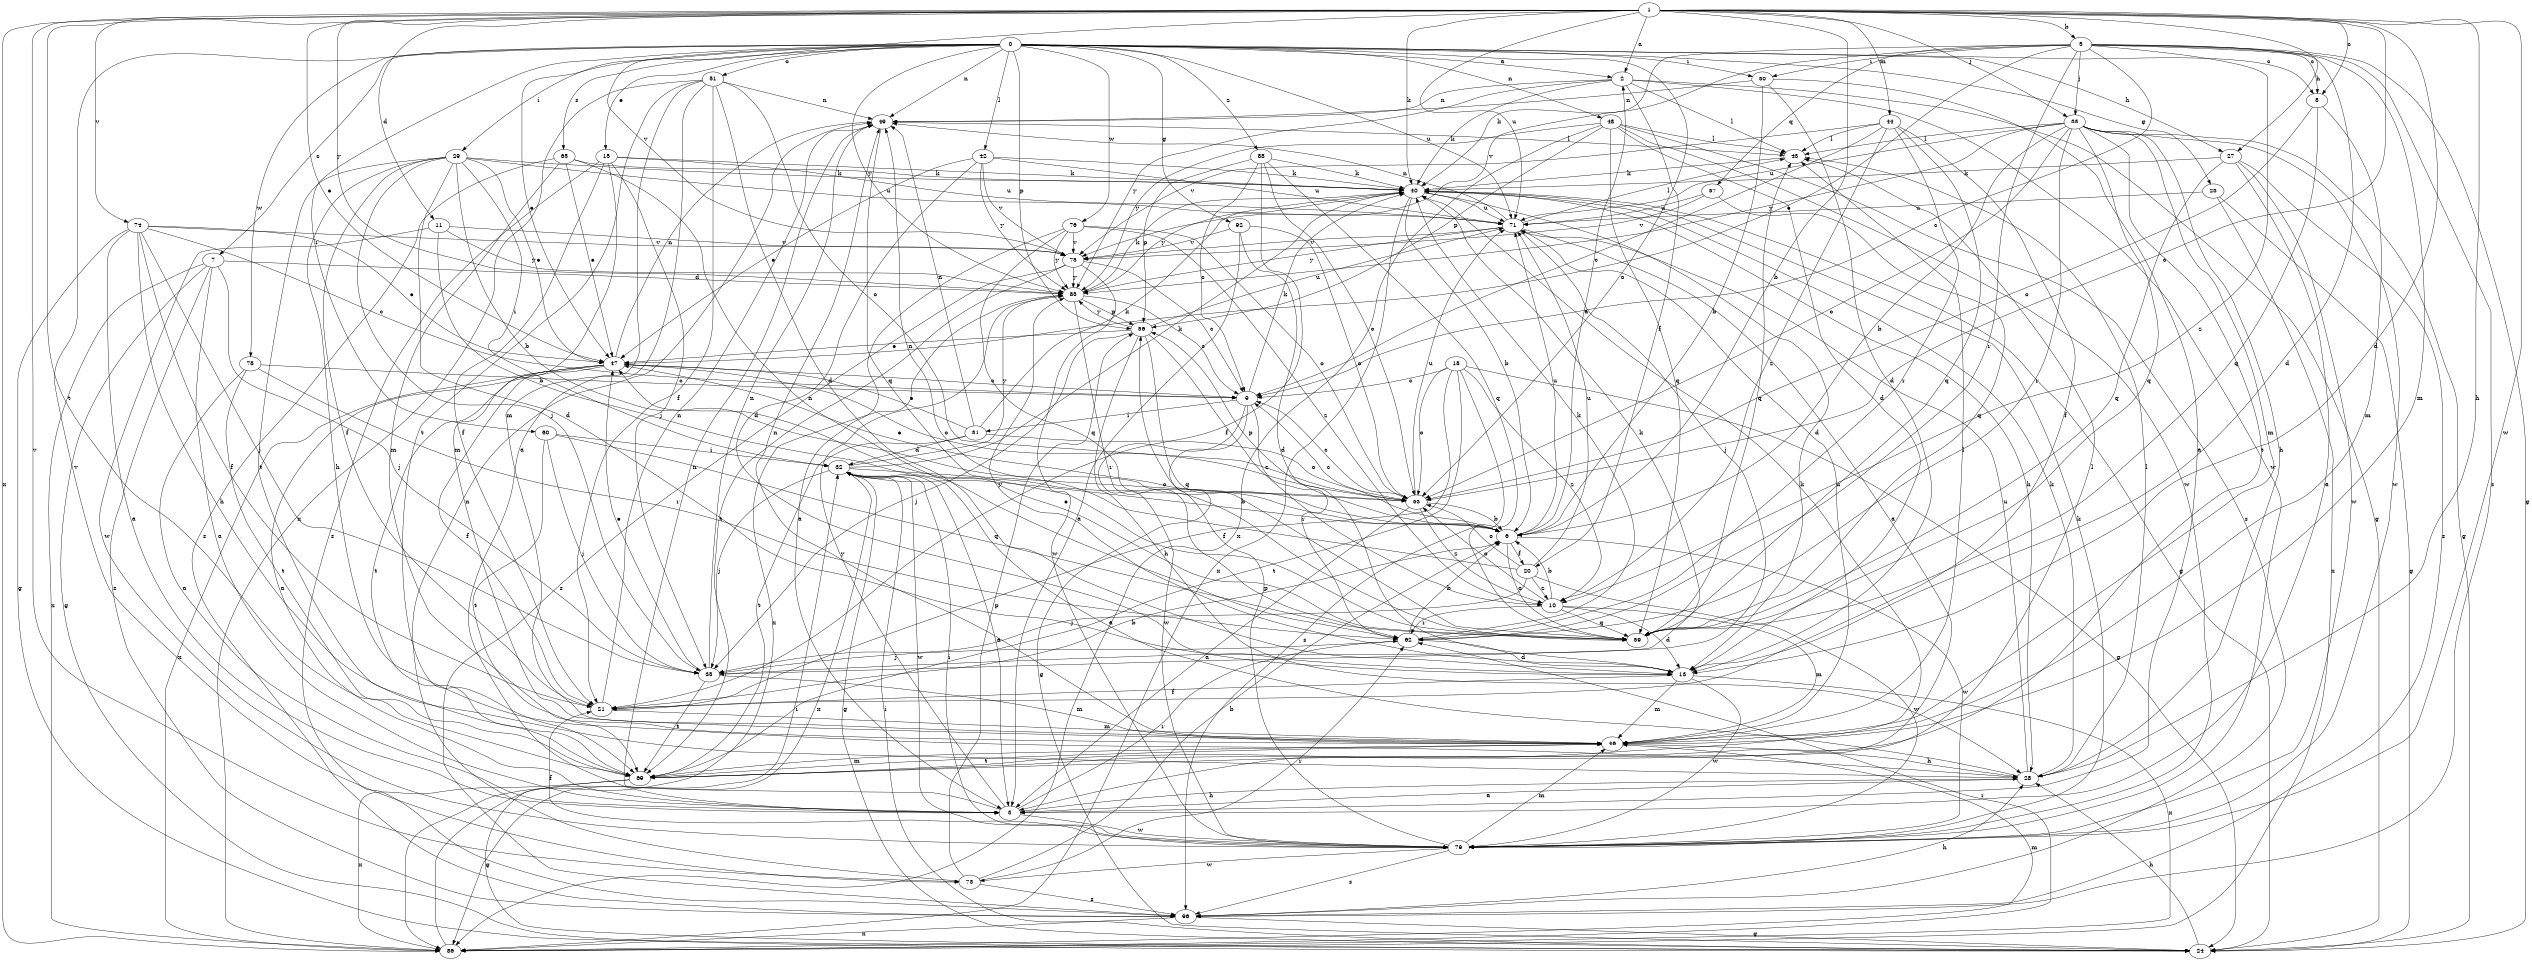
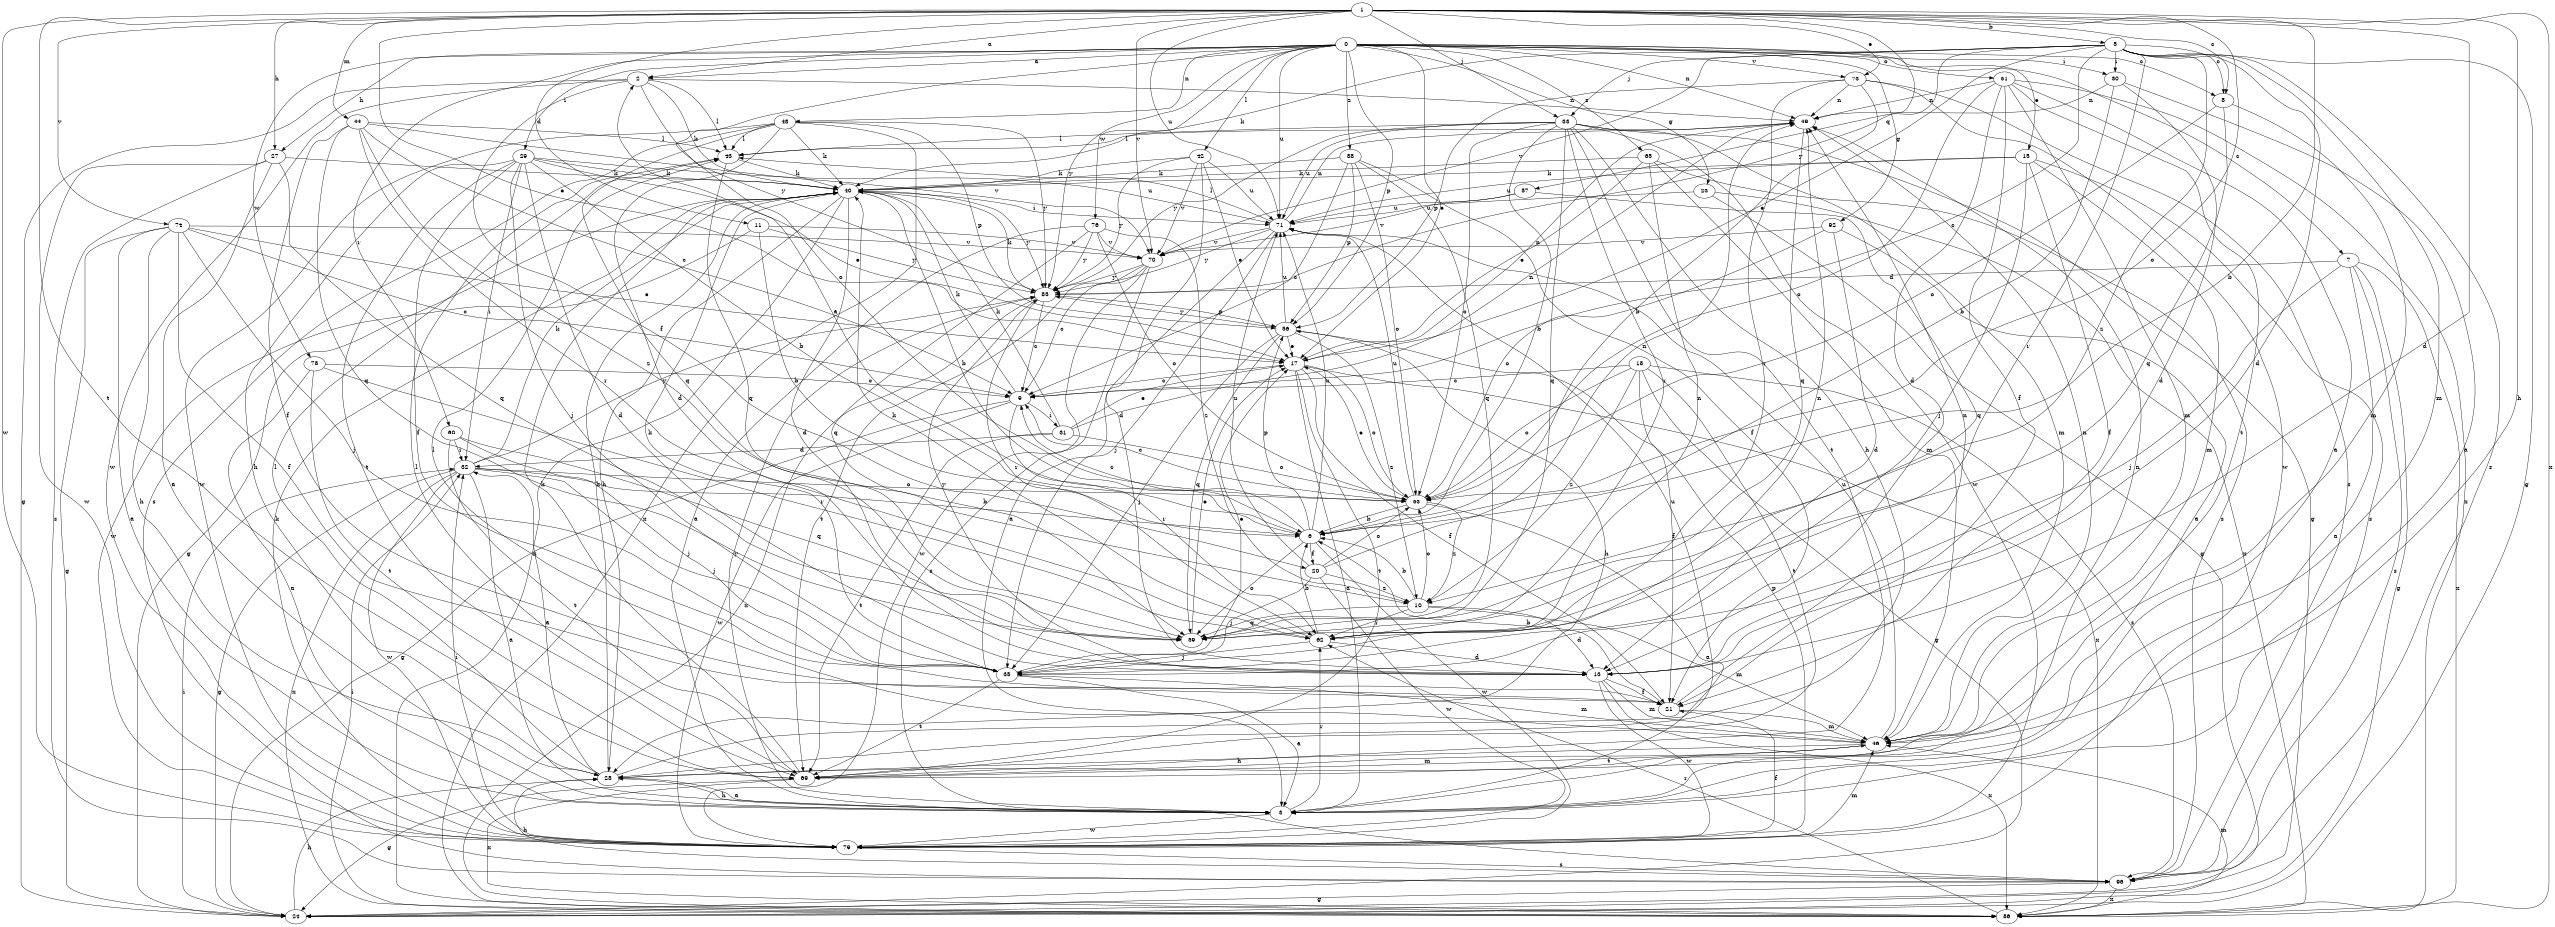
edge "1" -> "40": now "48" -> "40"
edge "40" -> "71": label "u" -> "i"
node "75": label "75" -> "70"
node "47": label "47" -> "17"
edge "59" -> "43": reversed
edge "1" -> "73": label "v" -> "e"
edge "35" -> "3": added, label "a"
edge "79" -> "73": reversed
